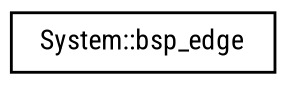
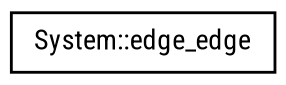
node "System::bsp_edge": label "System::bsp_edge" -> "System::edge_edge"
